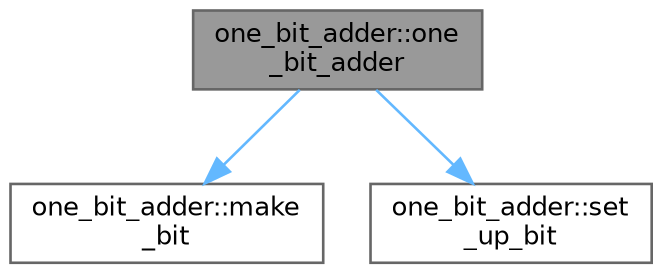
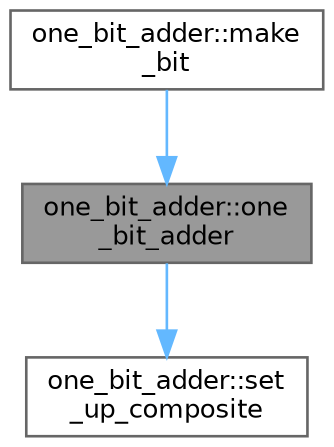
edge "one_bit_adder::one _bit_adder" -> "one_bit_adder::make _bit": reversed
node "one_bit_adder::set _up_bit": label "one_bit_adder::set _up_bit" -> "one_bit_adder::set _up_composite"
